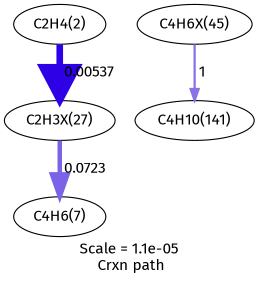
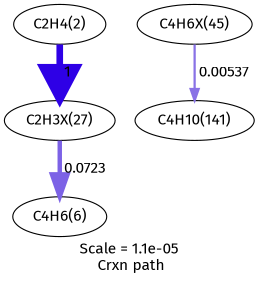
edge "C2H4(2)" -> "C2H3X(27)": label " 0.00537" -> " 1"
edge "C4H6X(45)" -> "C4H10(141)": label " 1" -> " 0.00537"
node "C4H6(7)": label "C4H6(7)" -> "C4H6(6)"
